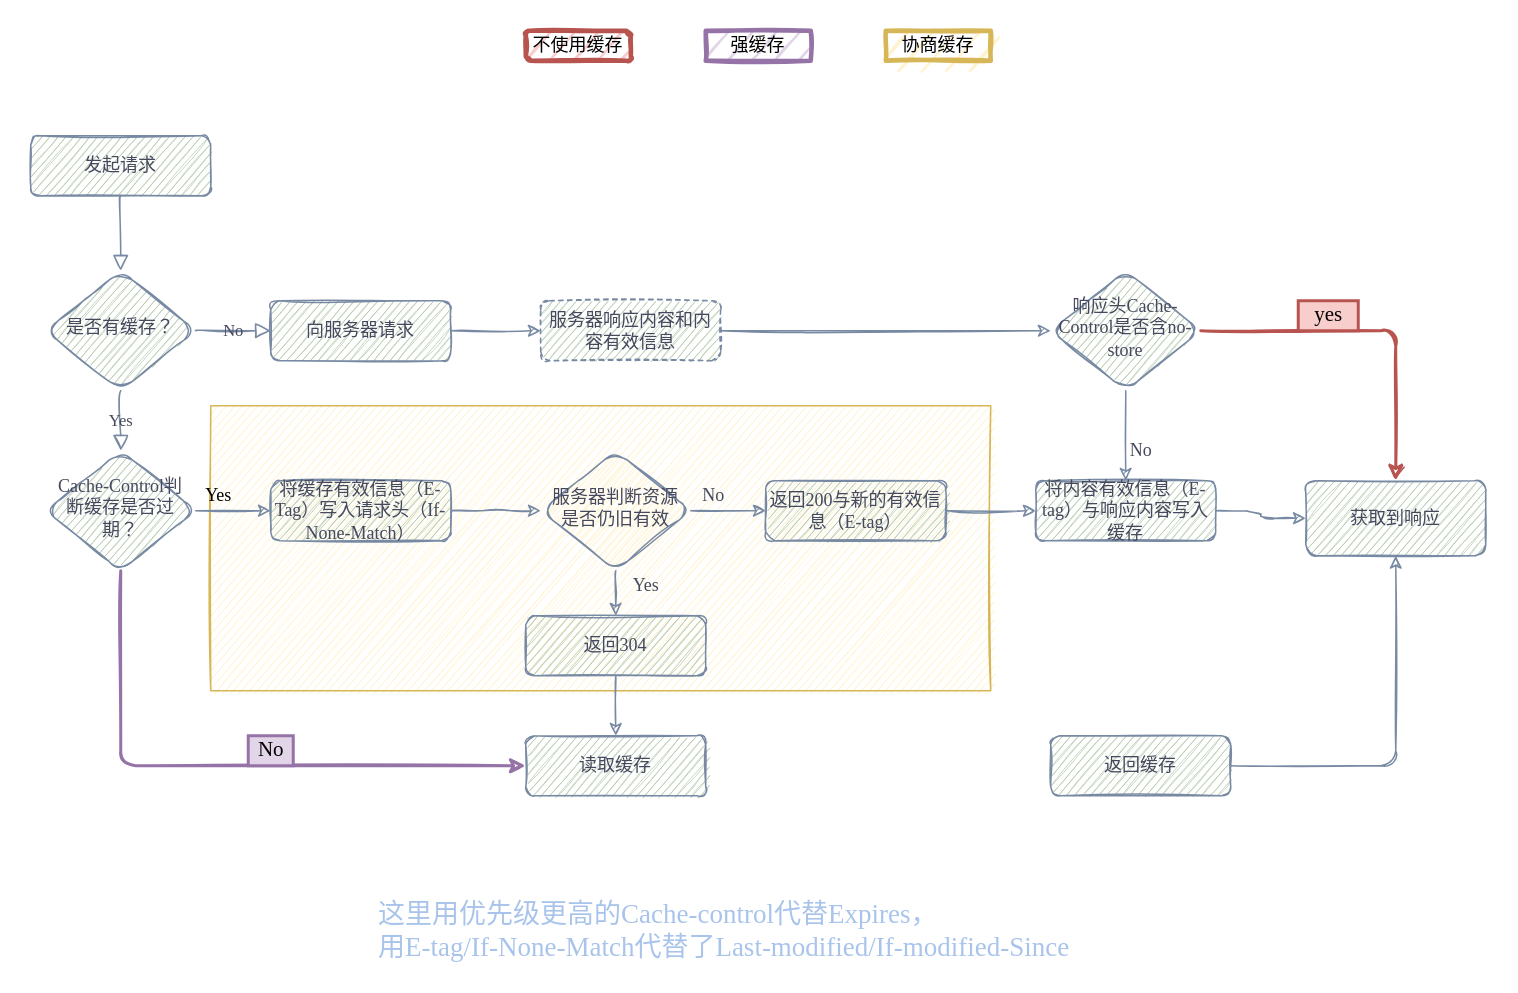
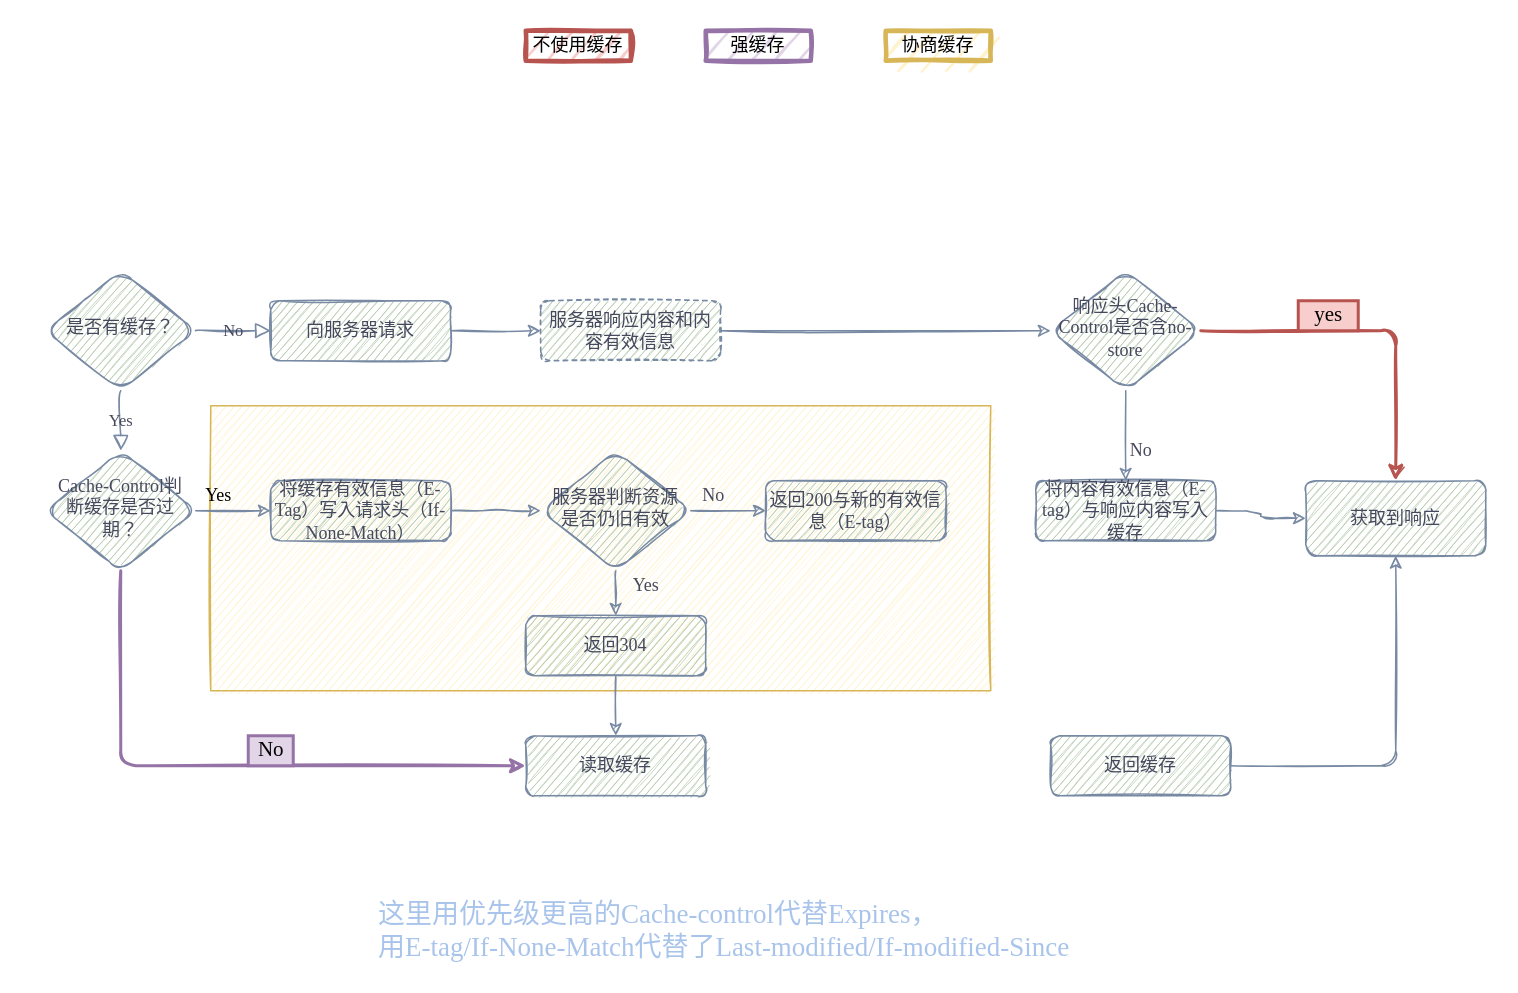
node "不使用缓存": shape rounded rectangle -> rectangle
node "发起请求": removed
edge "发起请求" -> "是否有缓存？": removed
node "服务器判断资源是否仍旧有效": fillcolor #fff2cc -> #b2c9ab
edge "返回200与新的有效信息（E-tag）" -> "将内容有效信息（E-tag）与响应内容写入缓存": removed
